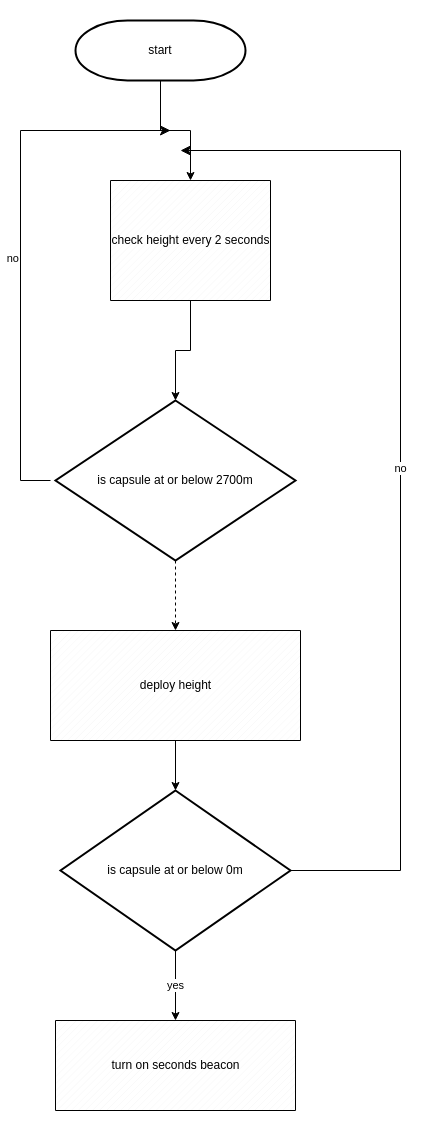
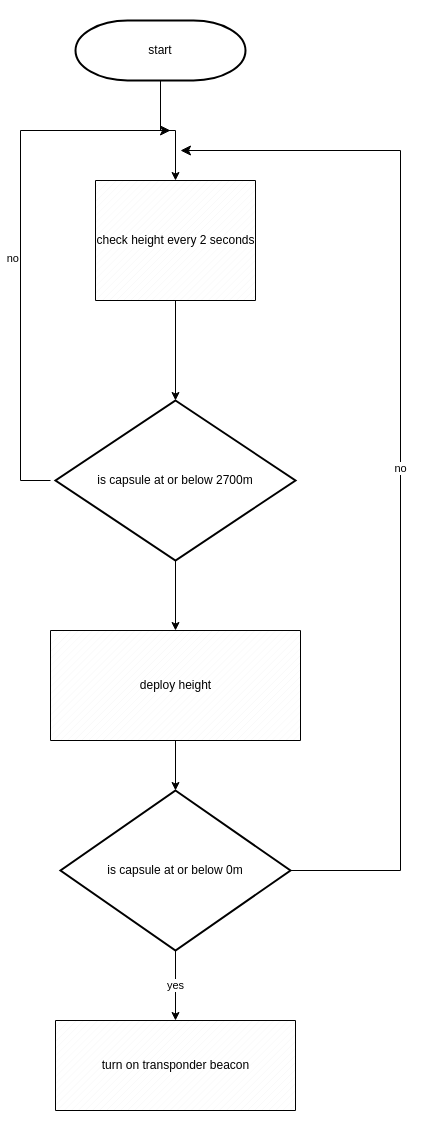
node "check height every 2 seconds": moved (191, 241) -> (176, 241)
edge "is capsule at or below 2700m" -> "deploy height": style dashed -> solid
node "turn on seconds beacon": label "turn on seconds beacon" -> "turn on transponder beacon"
